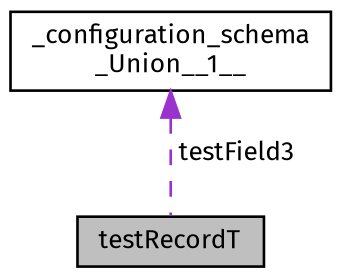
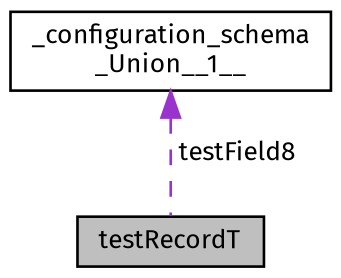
edge "testRecordT" -> "_configuration_schema _Union__1__": label " testField3" -> " testField8"
